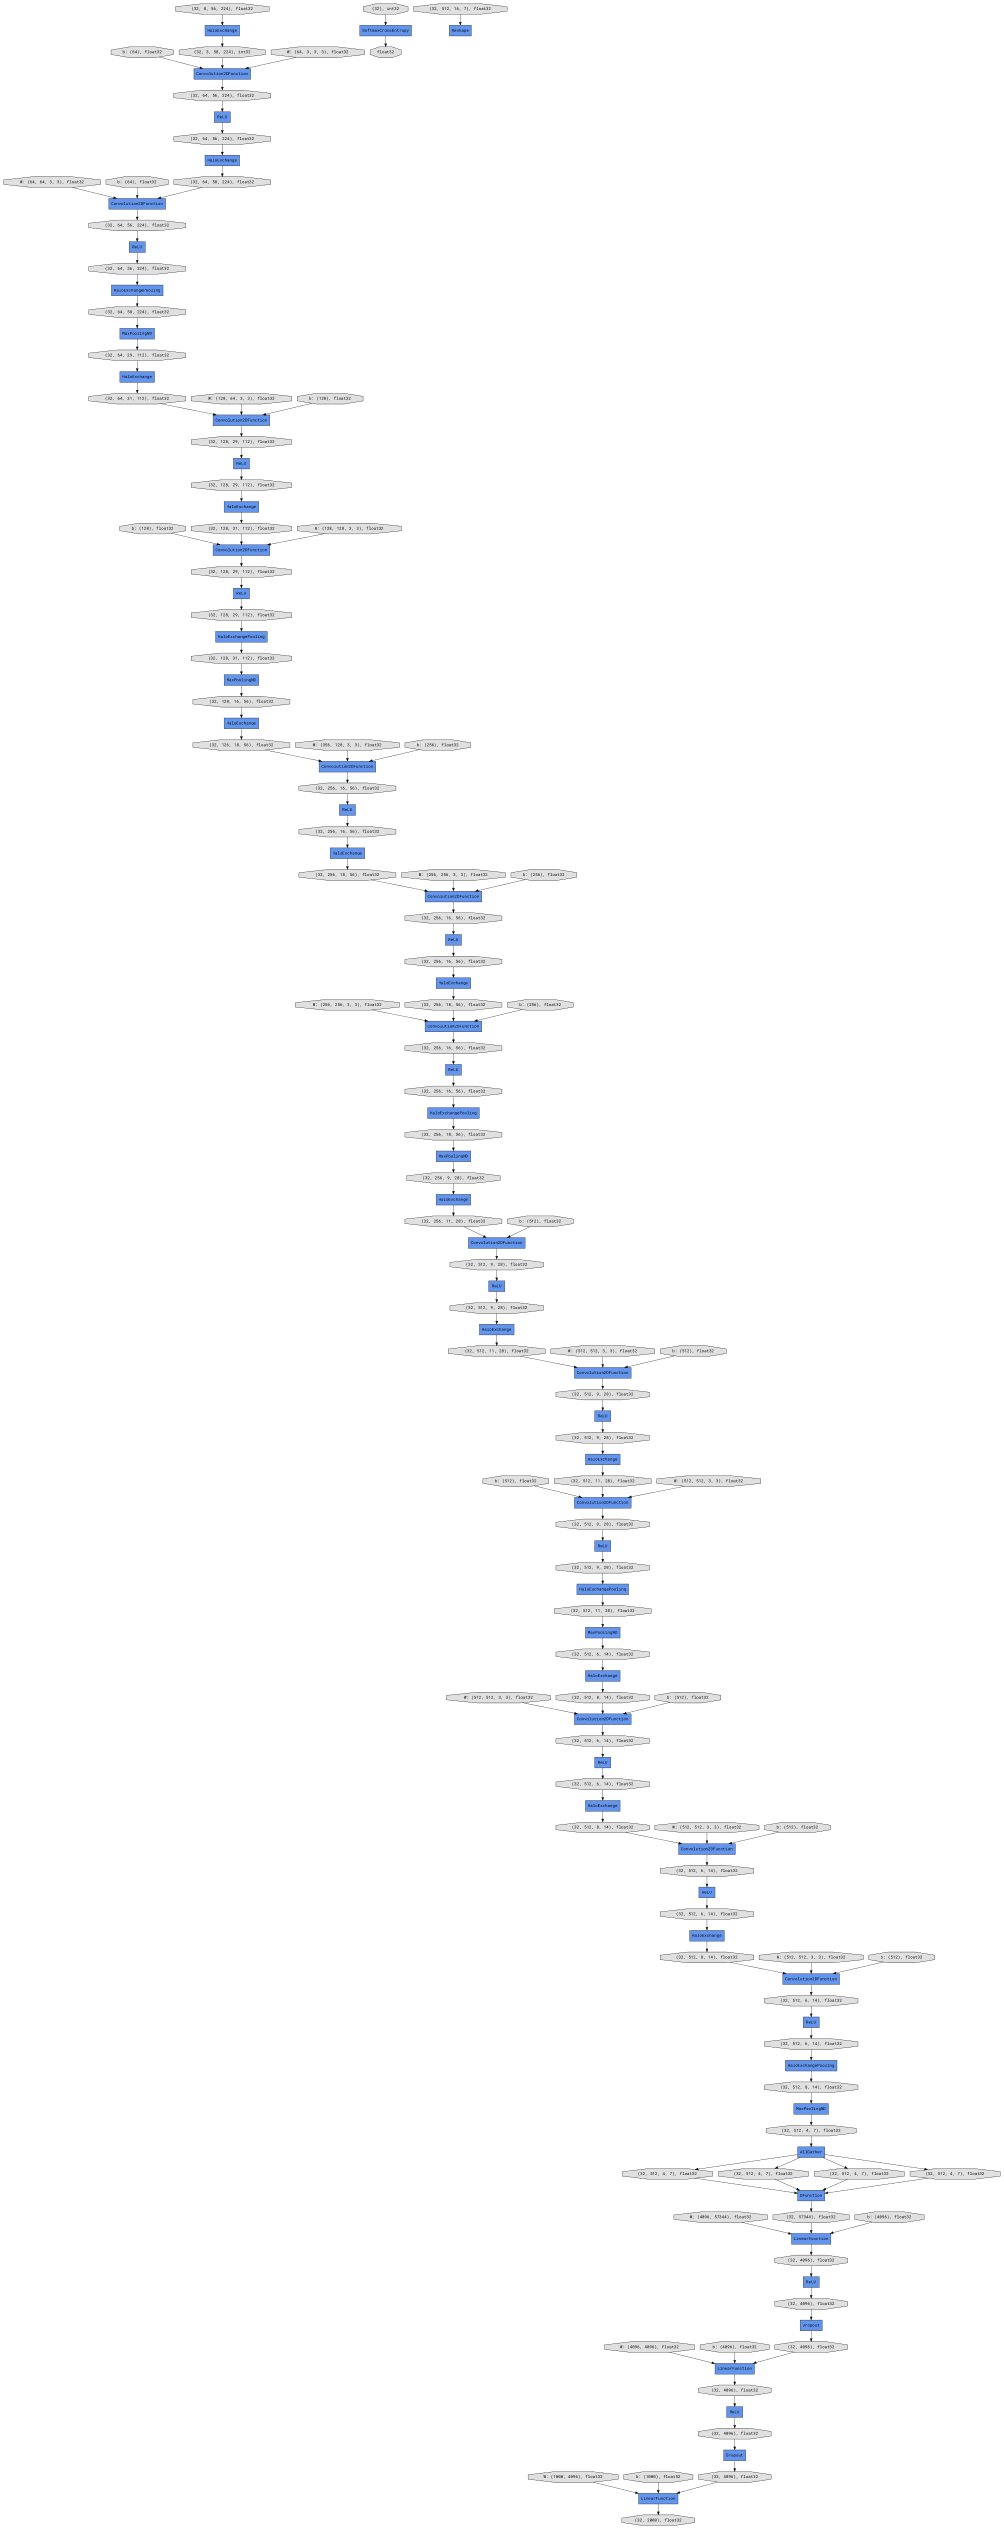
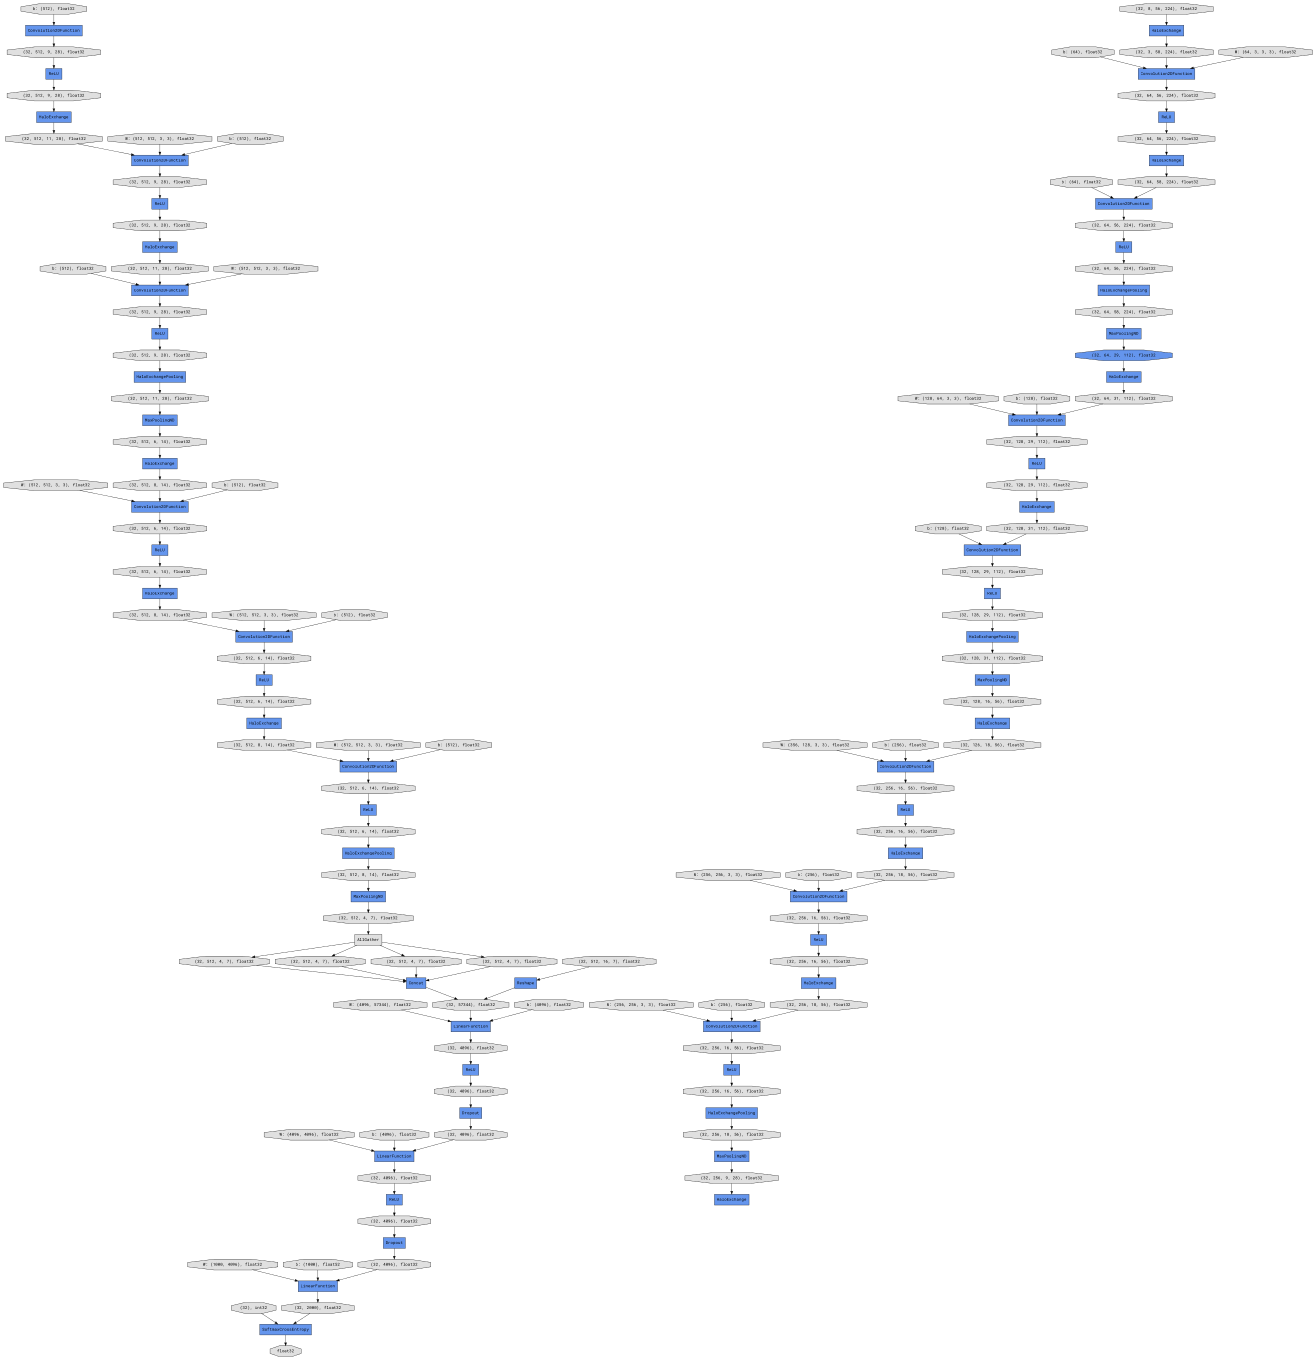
node "(32, 3, 58, 224), int32": label "(32, 3, 58, 224), int32" -> "(32, 3, 58, 224), float32"
node "W: (64, 64, 3, 3), float32": removed
node "(32, 64, 29, 112), float32": fillcolor #e0e0e0 -> #6495ed
node "W: (128, 128, 3, 3), float32": removed
edge "Reshape" -> "(32, 57344), float32": added
node "(32, 256, 11, 28), float32": removed
edge "(32, 2000), float32" -> "SoftmaxCrossEntropy": added
node "AllGather": fillcolor #6495ed -> #e0e0e0
node "DFunction": label "DFunction" -> "Concat"
